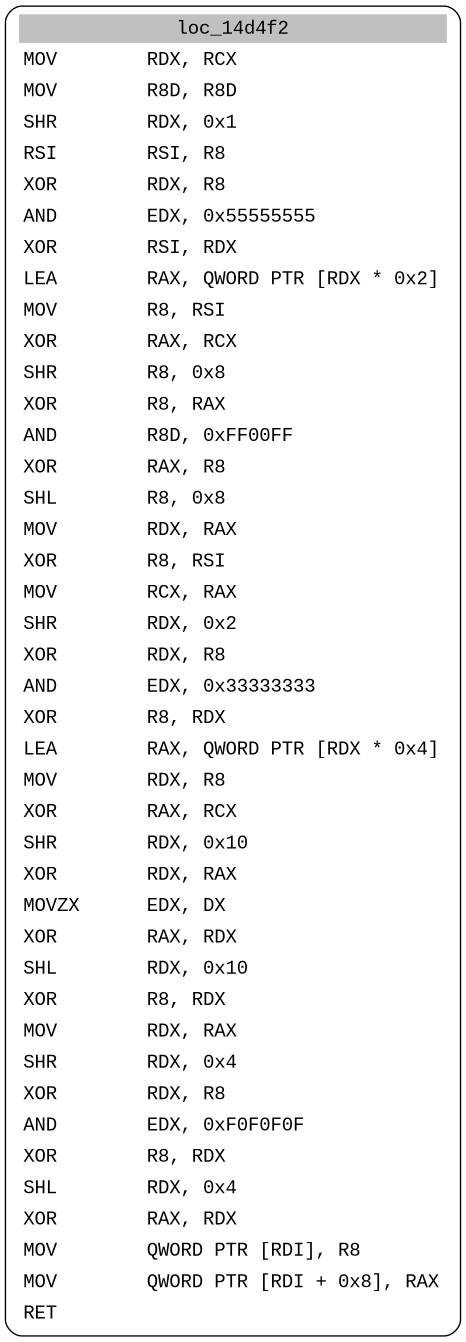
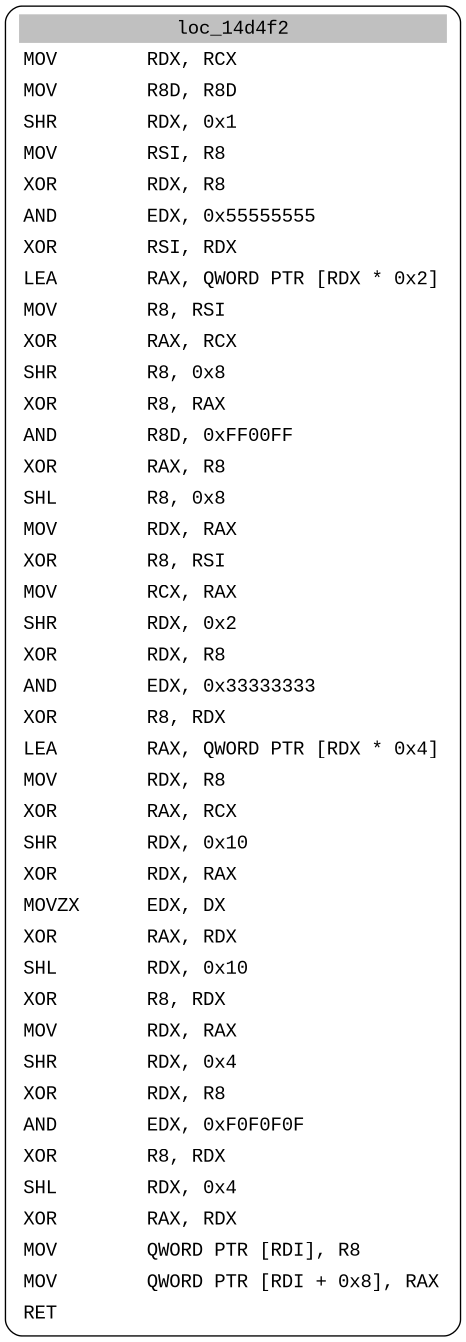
node "loc_14d4f2": text "RSI        RSI, R8" -> "MOV        RSI, R8"
